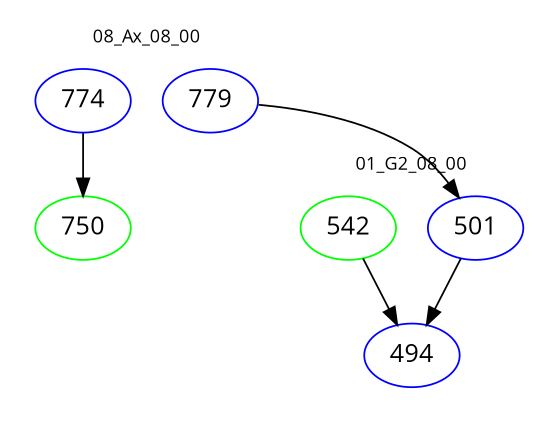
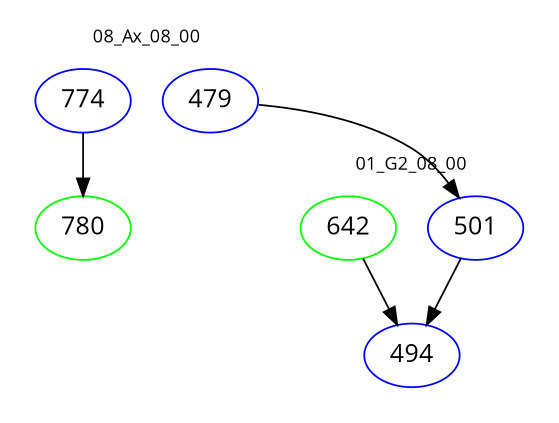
node "779": label "779" -> "479"
node "750": label "750" -> "780"
node "542": label "542" -> "642"
